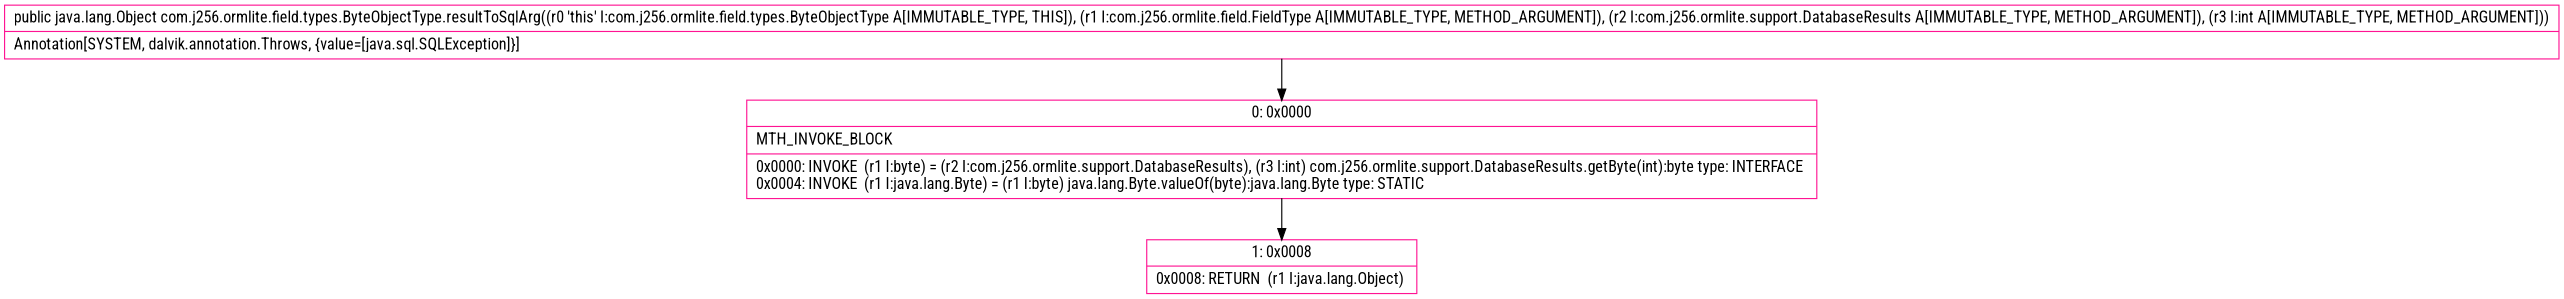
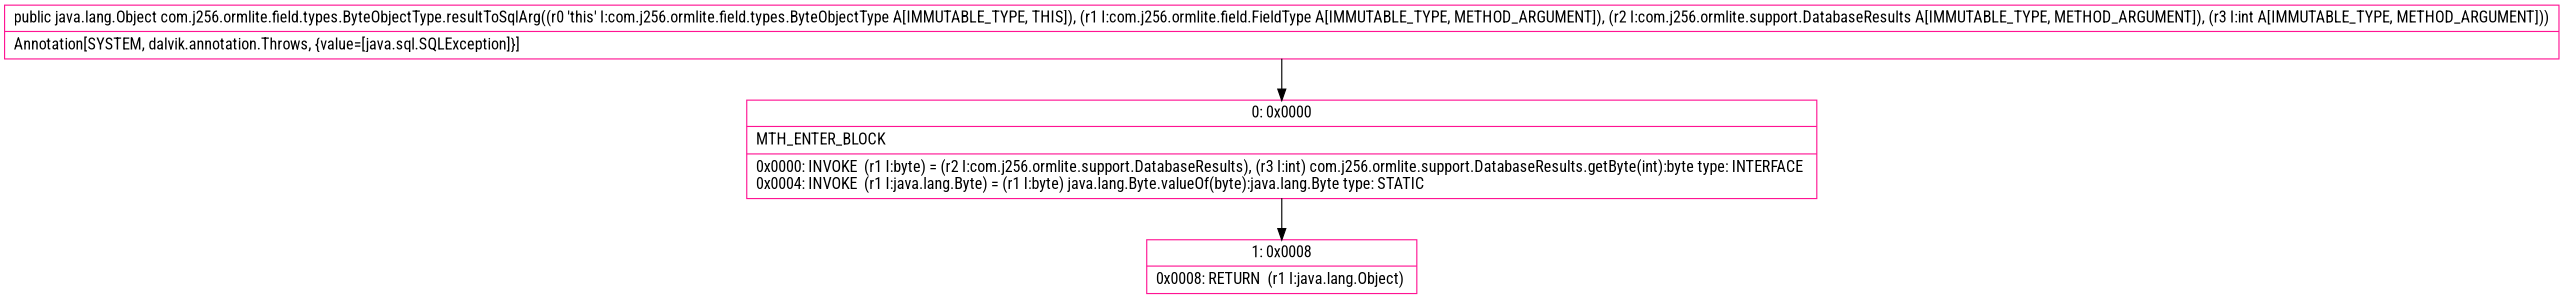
node "0: 0x0000": text "MTH_INVOKE_BLOCK" -> "MTH_ENTER_BLOCK"
